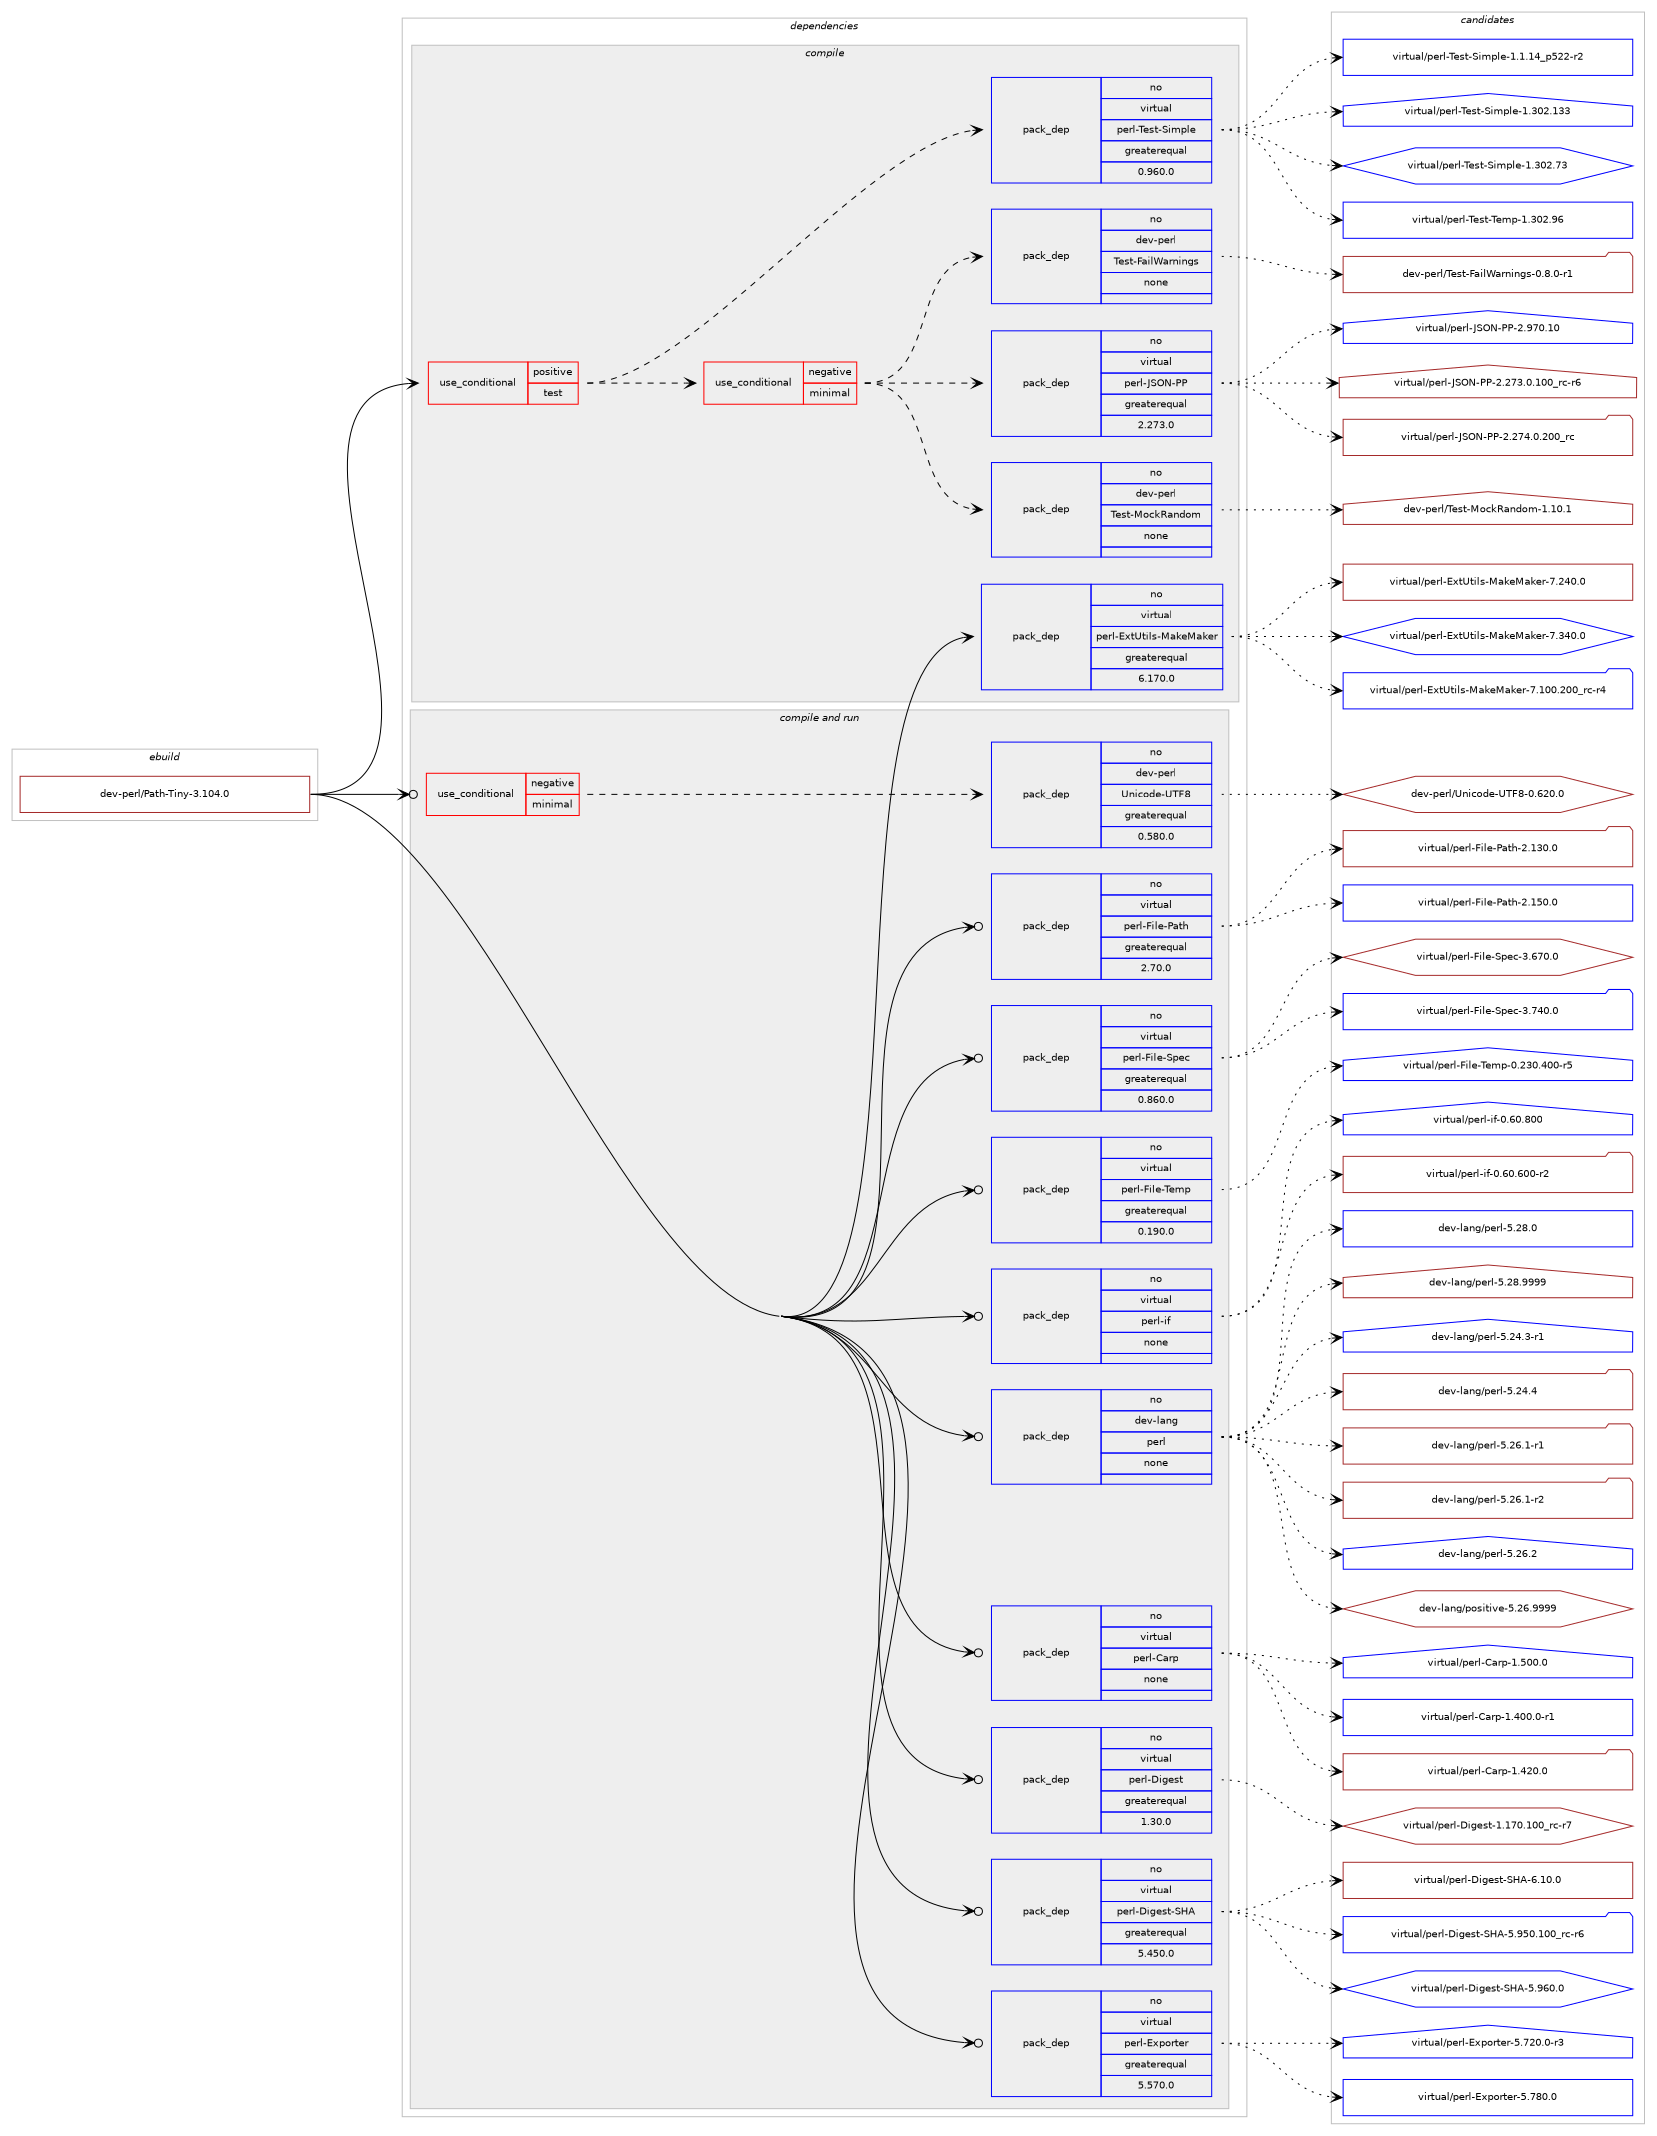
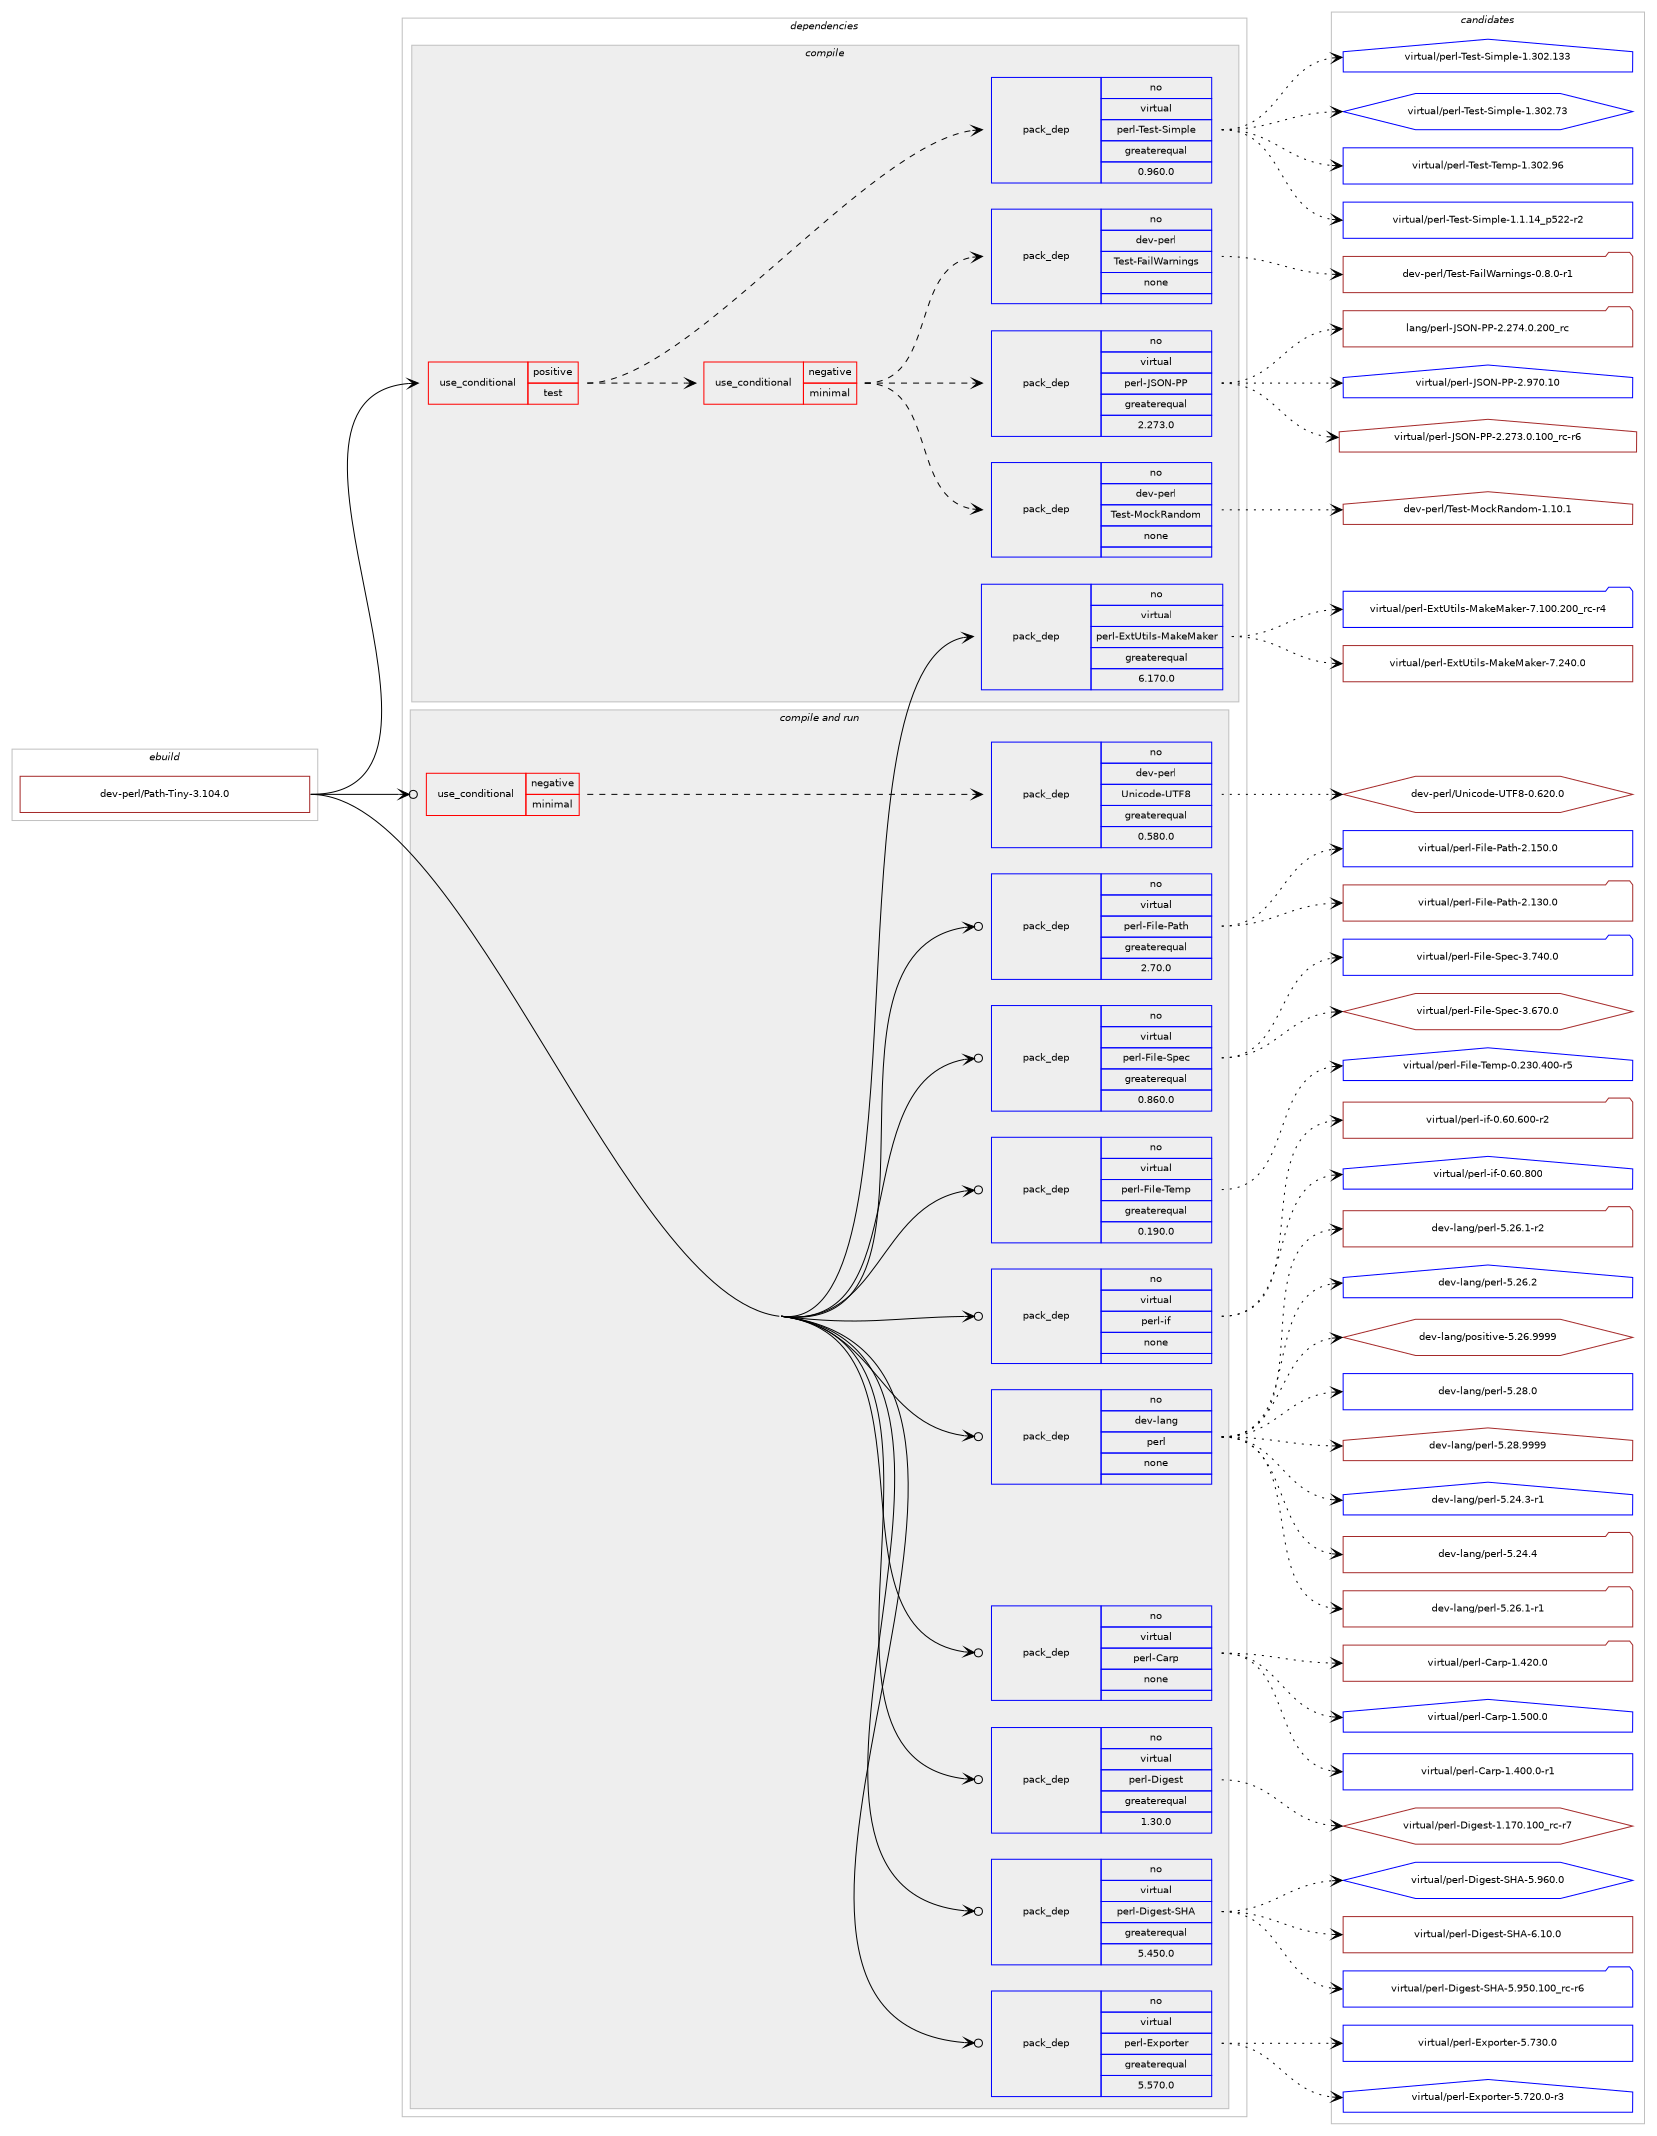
node "virtual/perl-JSON-PP-2.274.0.200_rc": label "virtual/perl-JSON-PP-2.274.0.200_rc" -> "lang/perl-JSON-PP-2.274.0.200_rc"
node "virtual/perl-ExtUtils-MakeMaker-7.340.0": removed
node "virtual/perl-Exporter-5.780.0": label "virtual/perl-Exporter-5.780.0" -> "virtual/perl-Exporter-5.730.0"
